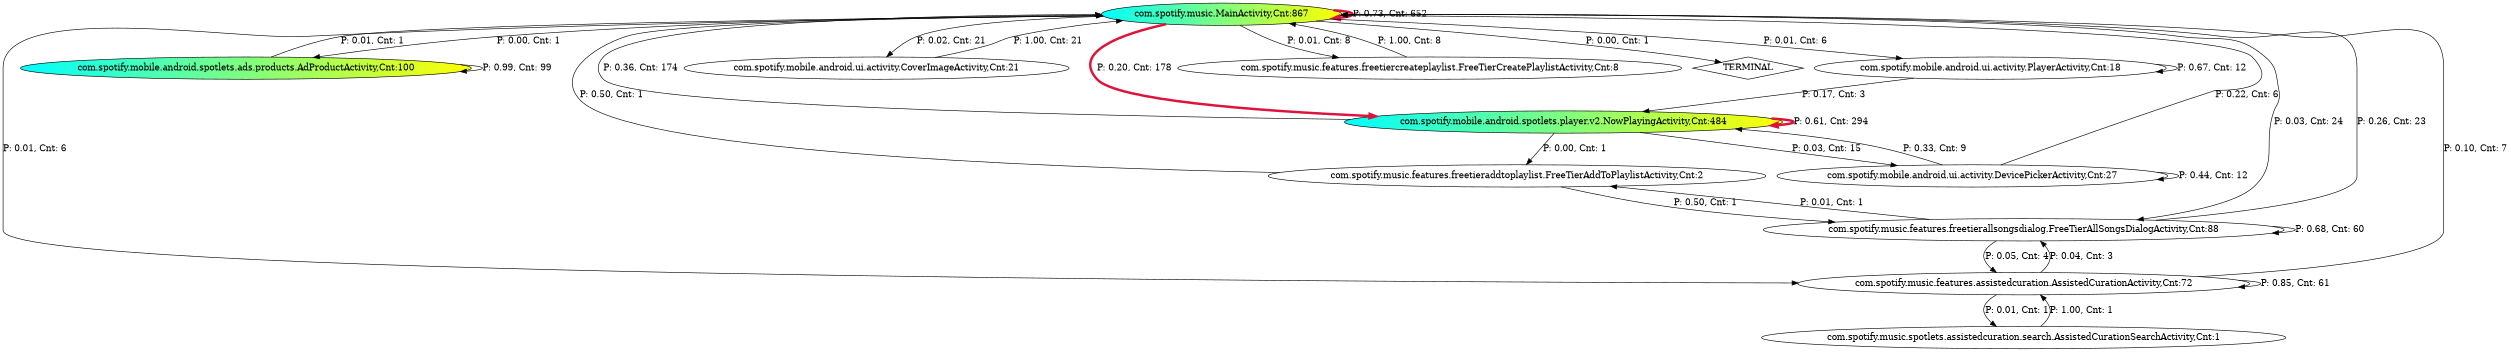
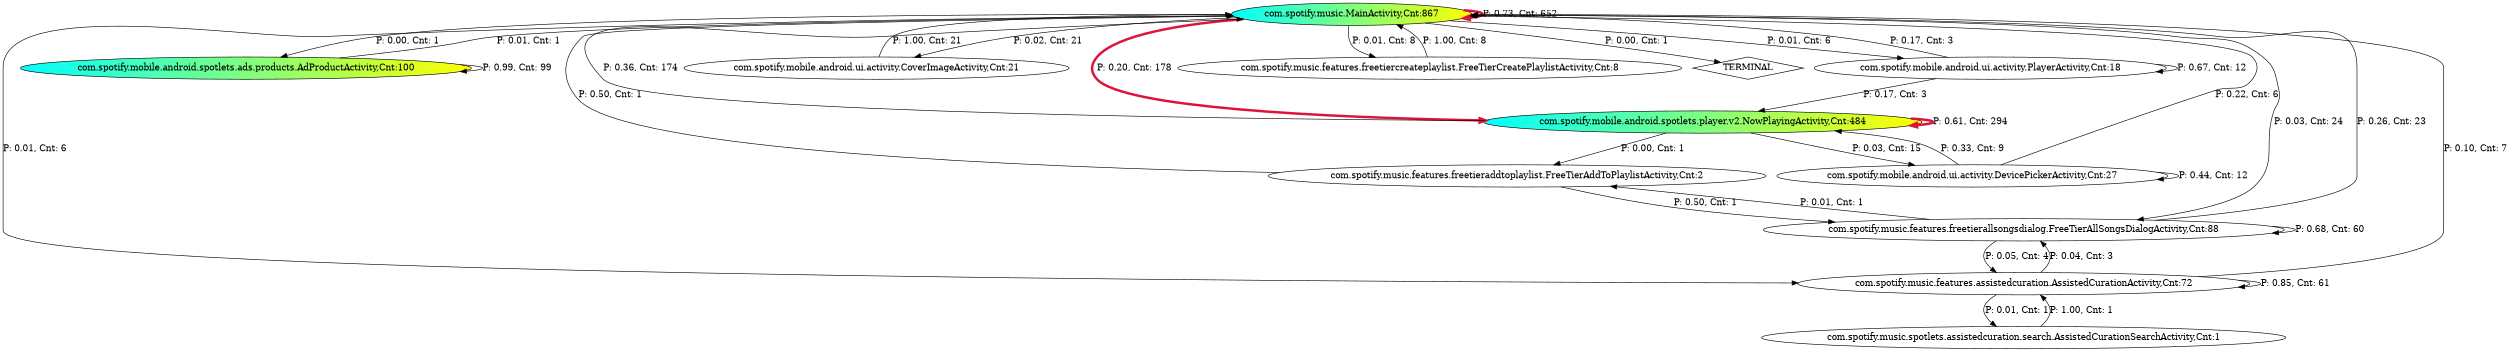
edge "com.spotify.mobile.android.ui.activity.PlayerActivity,Cnt:18" -> "com.spotify.music.MainActivity,Cnt:867": added, label "P: 0.17, Cnt: 3"
